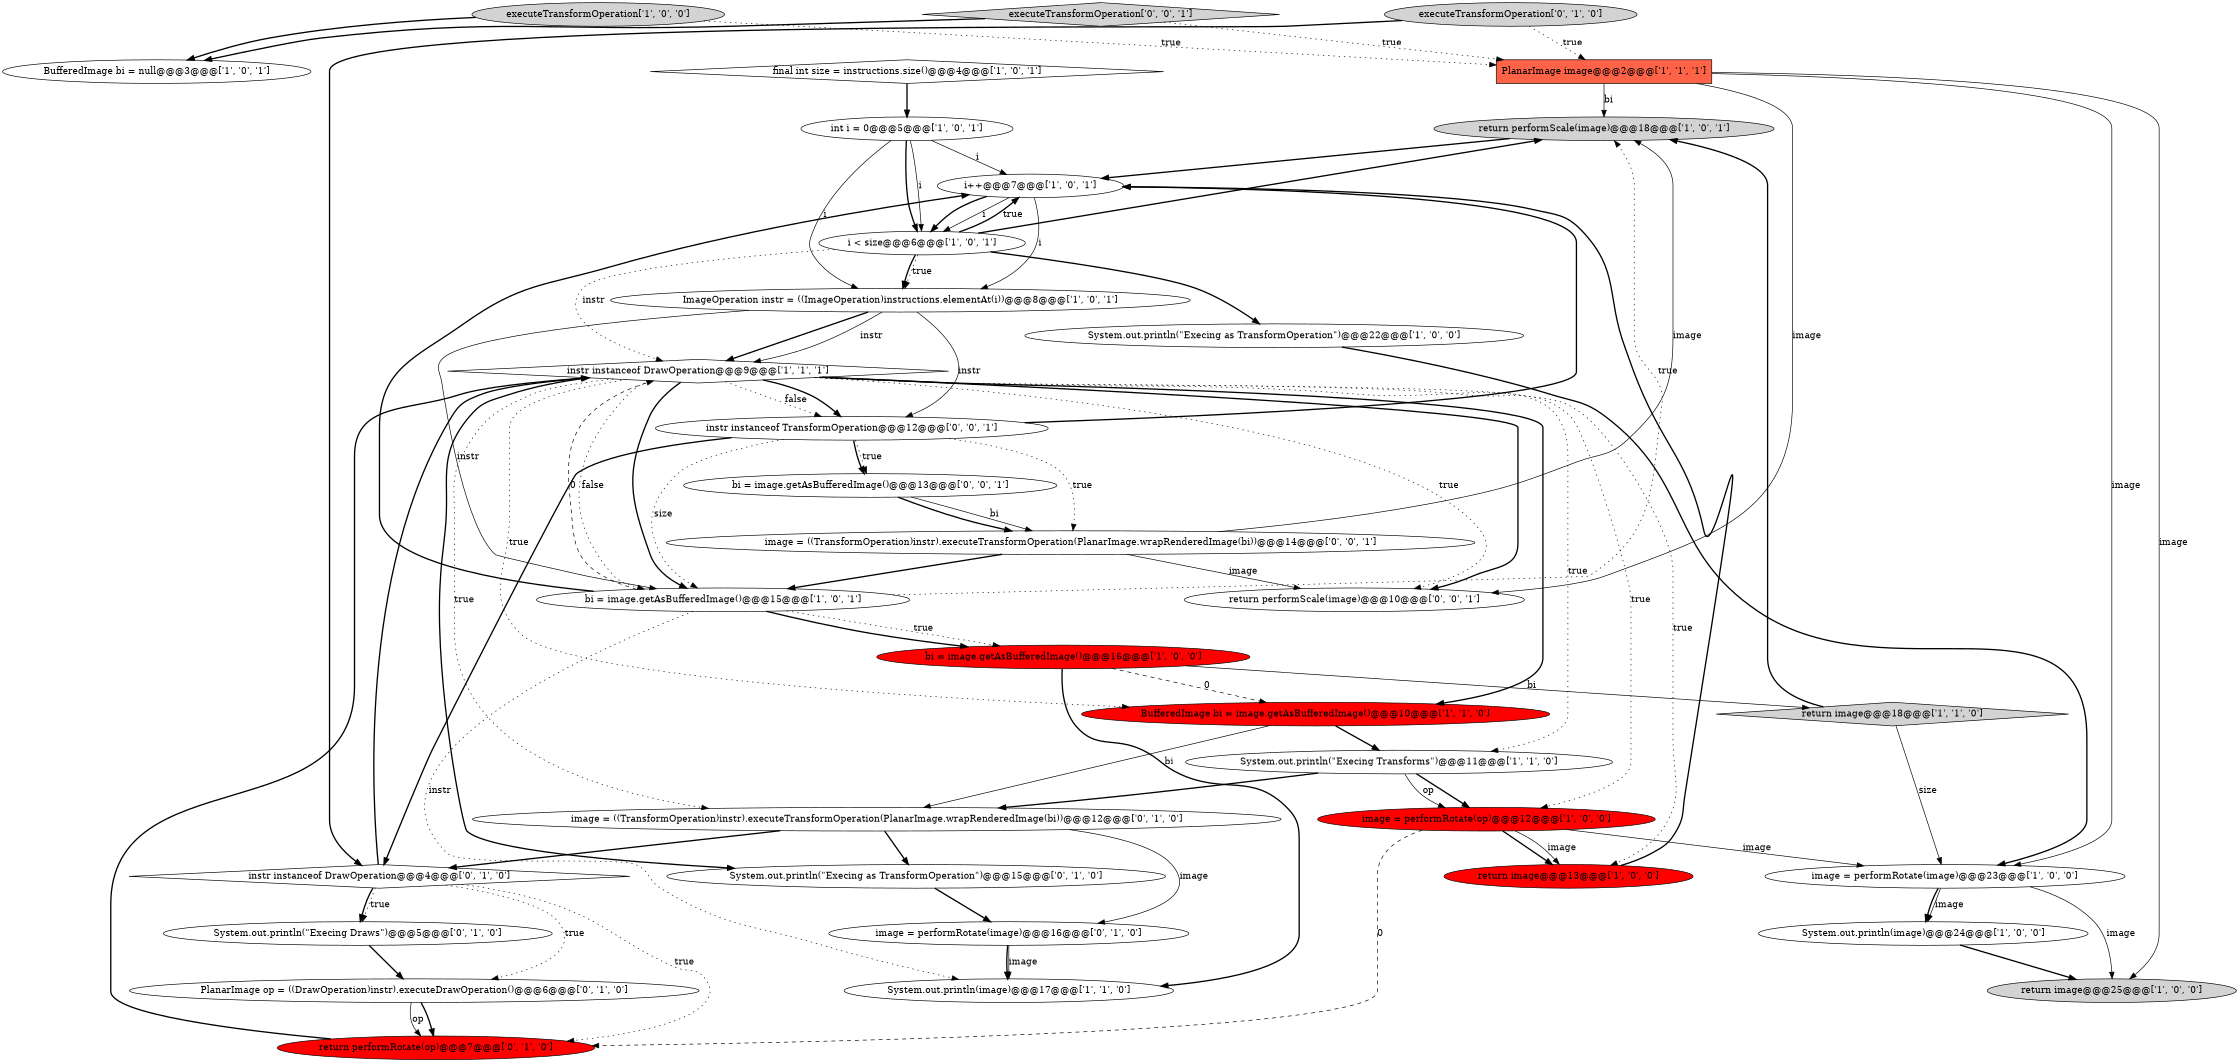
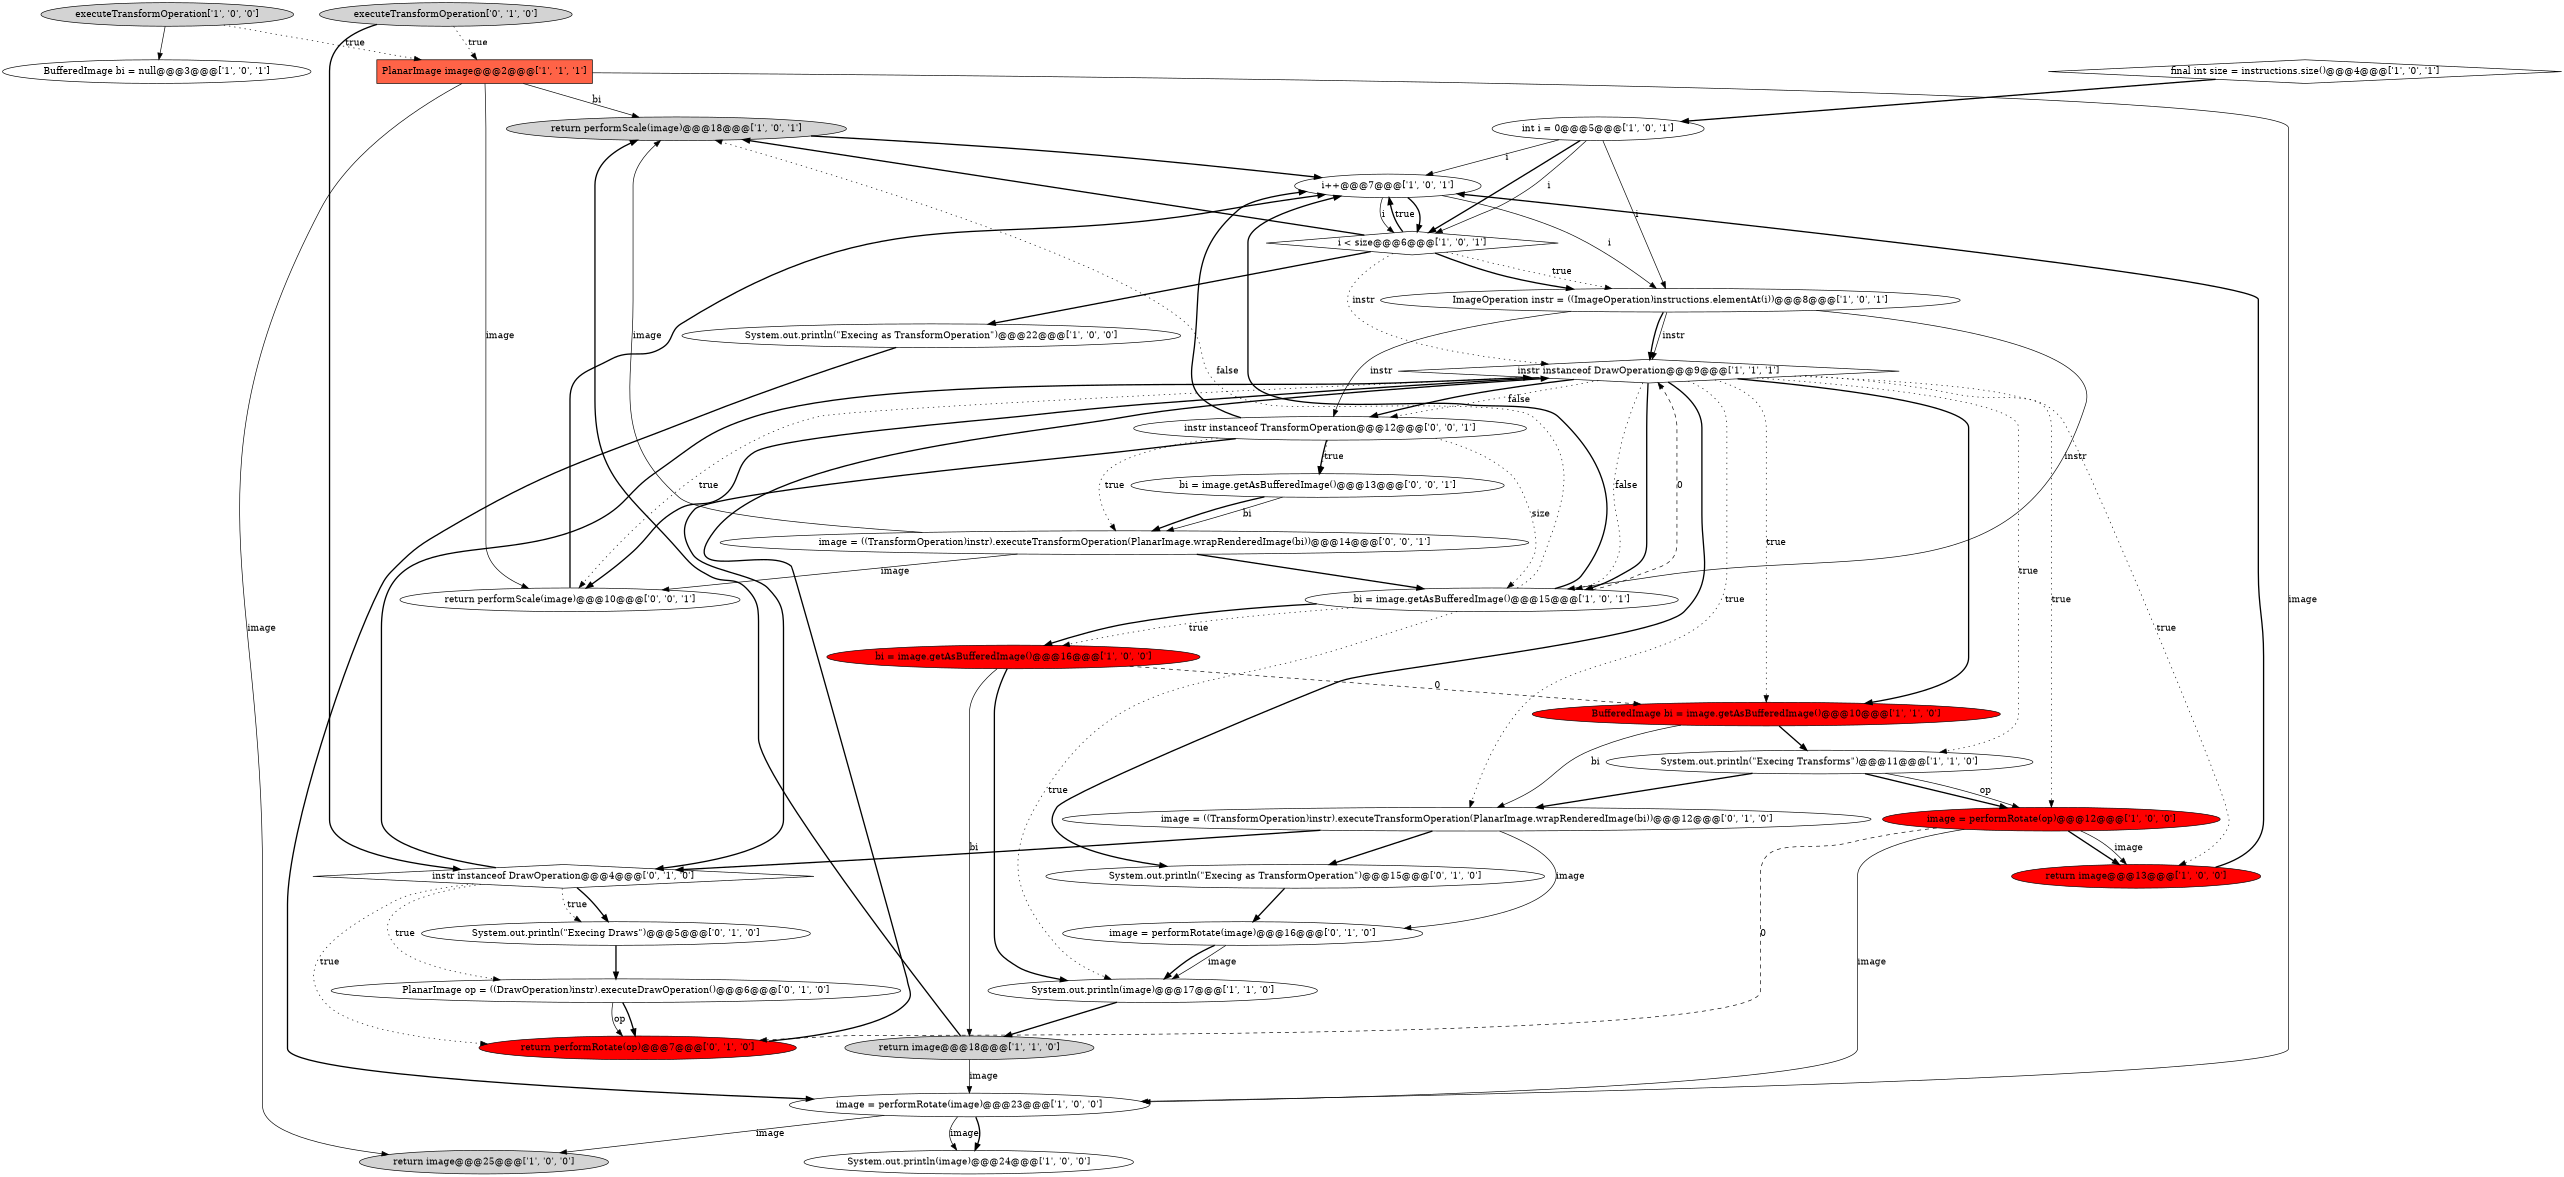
node "executeTransformOperation['0', '0', '1']": removed
edge "executeTransformOperation['1', '0', '0']" -> "BufferedImage bi = null@@@3@@@['1', '0', '1']": style bold -> solid
node "i < size@@@6@@@['1', '0', '1']": shape ellipse -> diamond
edge "return performScale(image)@@@10@@@['0', '0', '1']" -> "i++@@@7@@@['1', '0', '1']": added
edge "bi = image.getAsBufferedImage()@@@15@@@['1', '0', '1']" -> "return performScale(image)@@@18@@@['1', '0', '1']": label "true" -> "false"
node "return image@@@18@@@['1', '1', '0']": shape diamond -> ellipse
edge "bi = image.getAsBufferedImage()@@@15@@@['1', '0', '1']" -> "System.out.println(image)@@@17@@@['1', '1', '0']": label "instr" -> "true"
edge "return image@@@18@@@['1', '1', '0']" -> "image = performRotate(image)@@@23@@@['1', '0', '0']": label "size" -> "image"
edge "System.out.println(image)@@@24@@@['1', '0', '0']" -> "return image@@@25@@@['1', '0', '0']": removed
edge "System.out.println(image)@@@17@@@['1', '1', '0']" -> "return image@@@18@@@['1', '1', '0']": added
